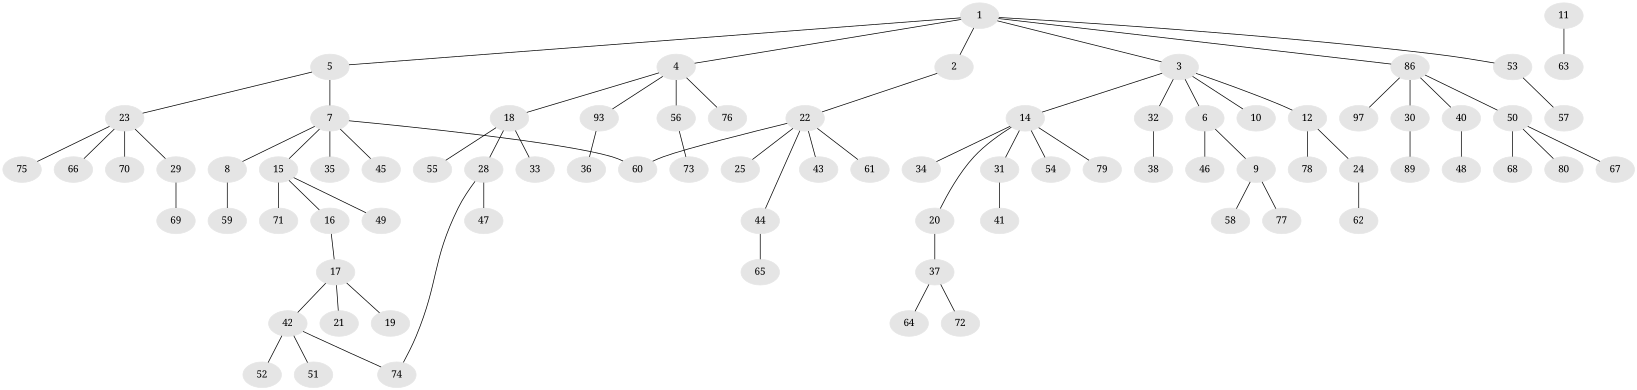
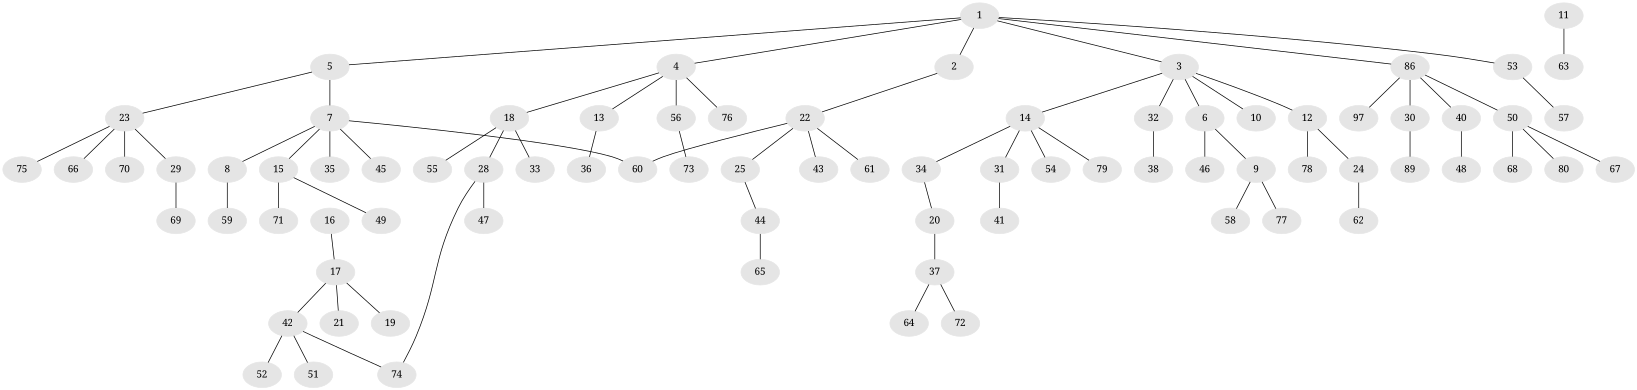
node "93": label "93" -> "13"
edge "14" -- "20": now "34" -- "20"
edge "22" -- "44": now "25" -- "44"
edge "15" -- "16": removed
